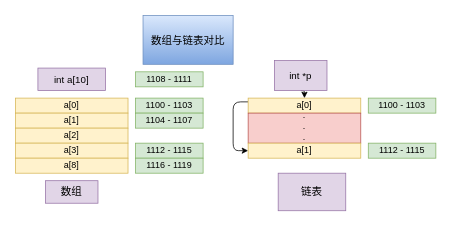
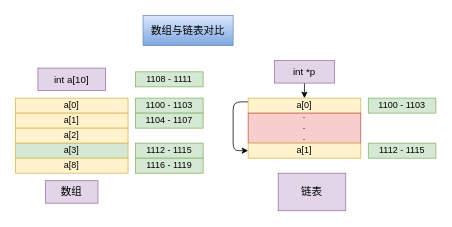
node "数组与链表对比": size 90x49 -> 90x30
node "int *p": size 53x30 -> 60x23
node "a[3]": fillcolor #fff2cc -> #d5e8d4
